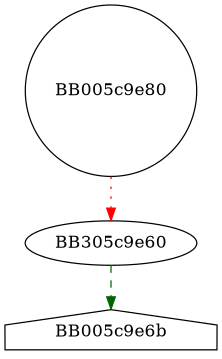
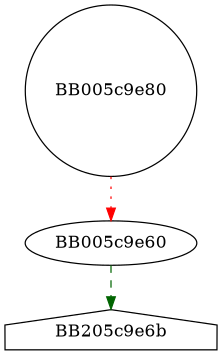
node "BB305c9e60": label "BB305c9e60" -> "BB005c9e60"
node "BB005c9e6b": label "BB005c9e6b" -> "BB205c9e6b"
